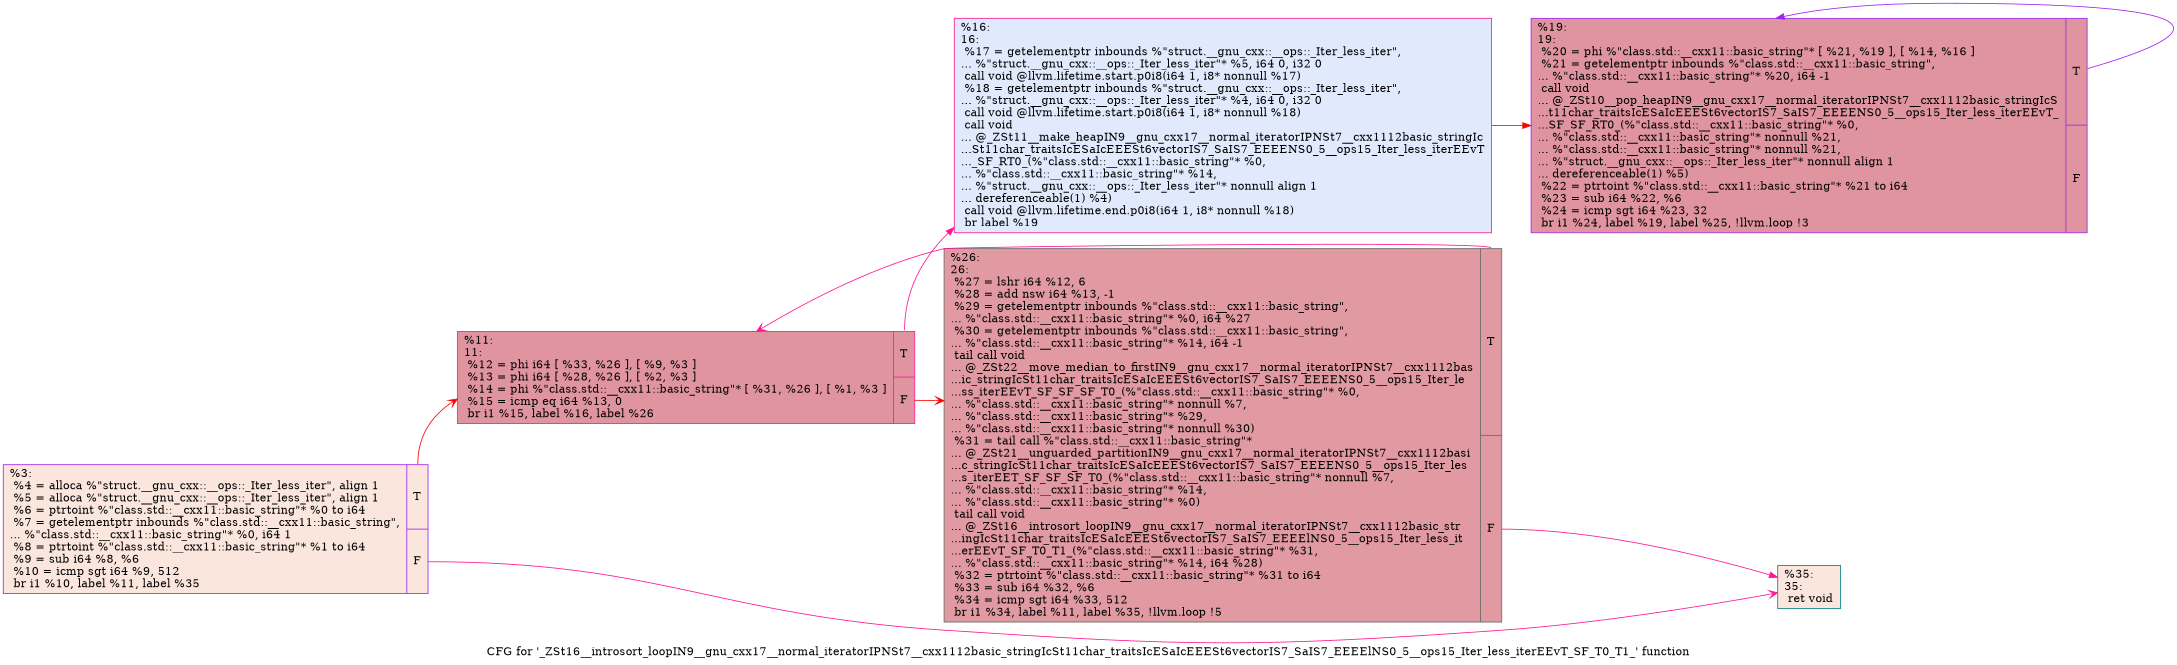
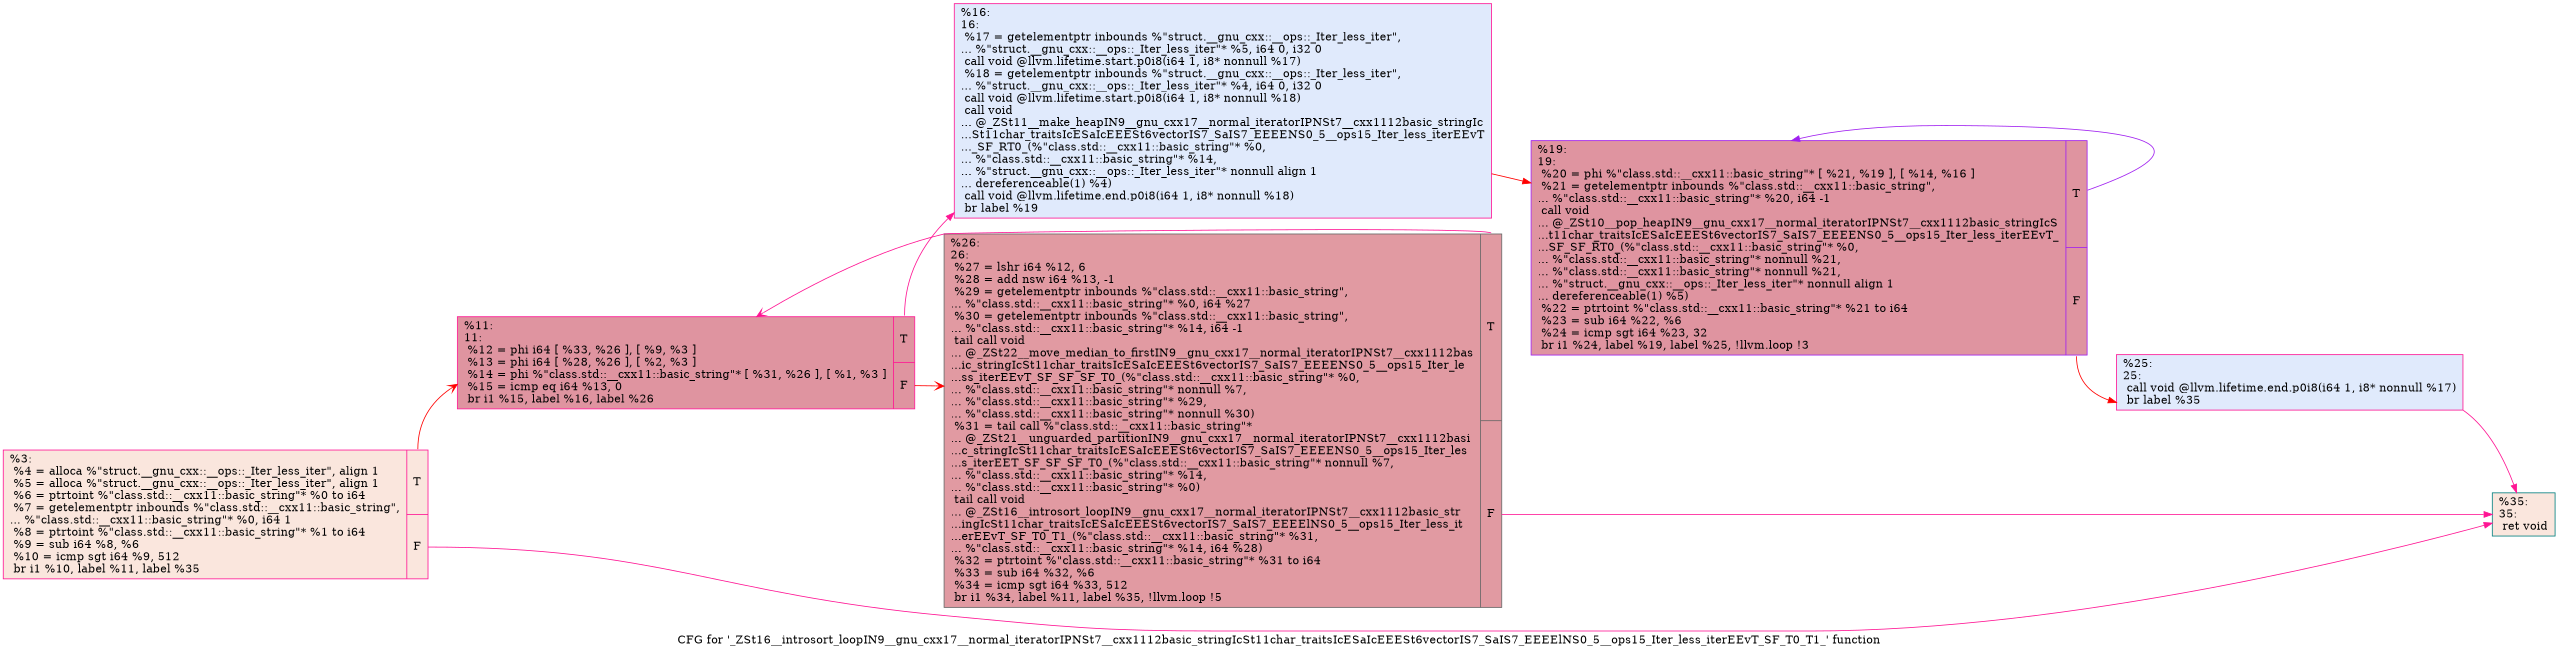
node "%25:": added
node "%3:": color purple -> deeppink
edge "%3:" -> "%35:": arrowhead vee -> normal
